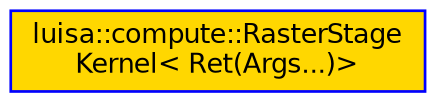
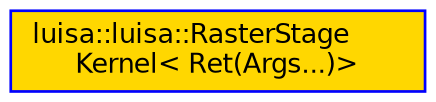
node "luisa::compute::RasterStage Kernel< Ret(Args...)>": label "luisa::compute::RasterStage Kernel< Ret(Args...)>" -> "luisa::luisa::RasterStage Kernel< Ret(Args...)>"
